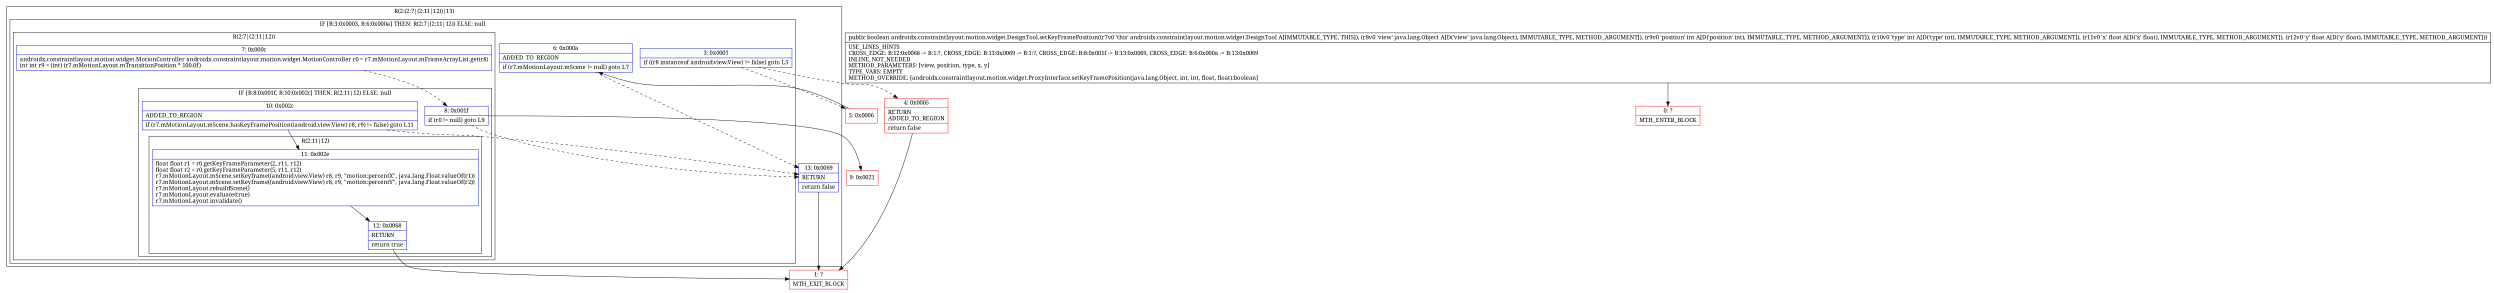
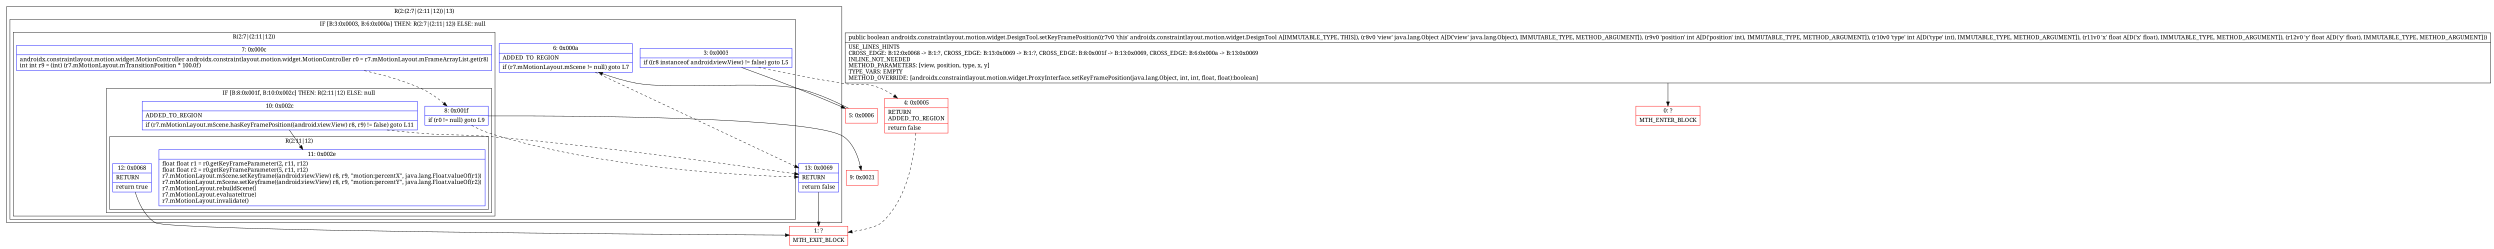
edge "3: 0x0003" -> "5: 0x0006": style dashed -> solid
edge "4: 0x0005" -> "1: ?": style solid -> dashed
edge "11: 0x002e" -> "12: 0x0068": removed
